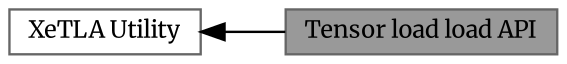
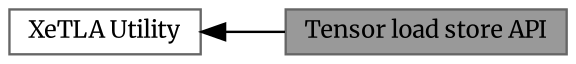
node "Tensor load load API": label "Tensor load load API" -> "Tensor load store API"
